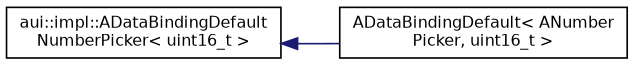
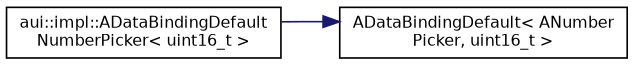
edge "ADataBindingDefault< ANumber Picker, uint16_t >" -> "aui::impl::ADataBindingDefault NumberPicker< uint16_t >": reversed
